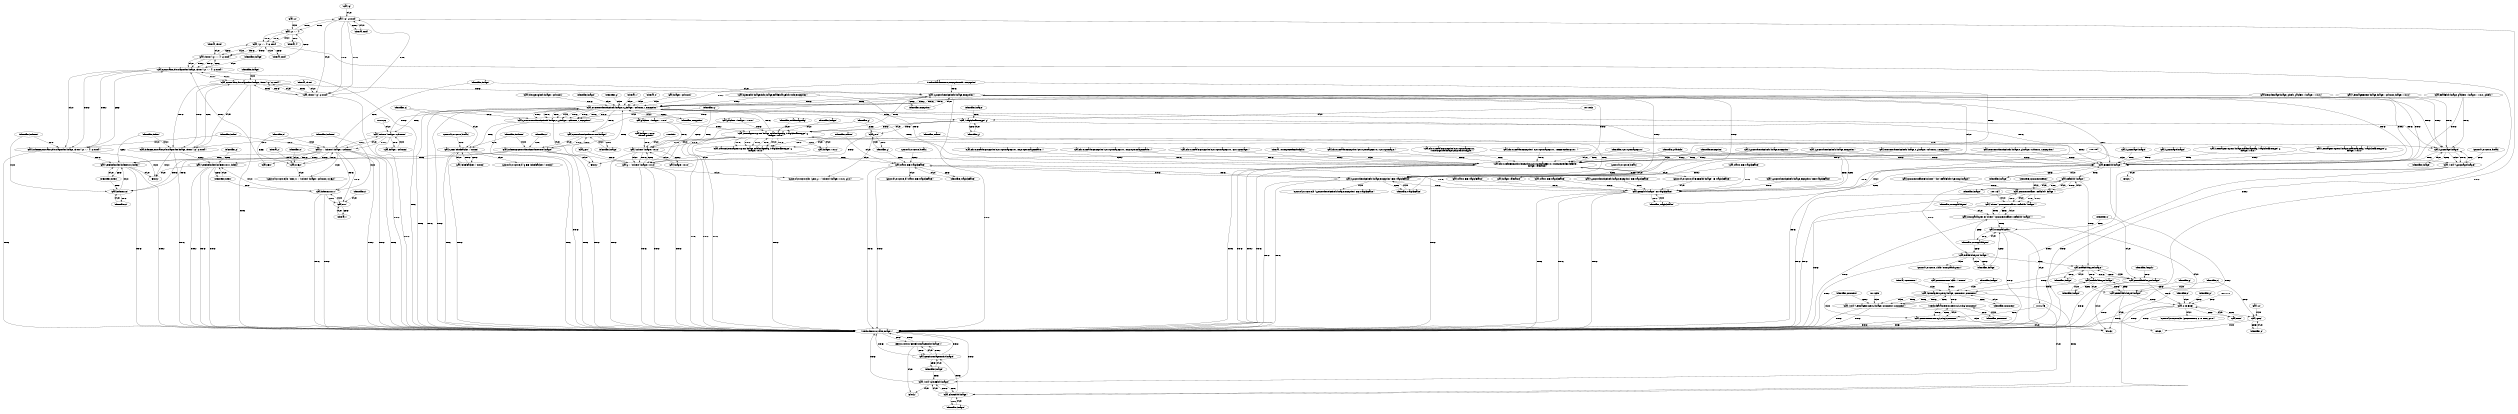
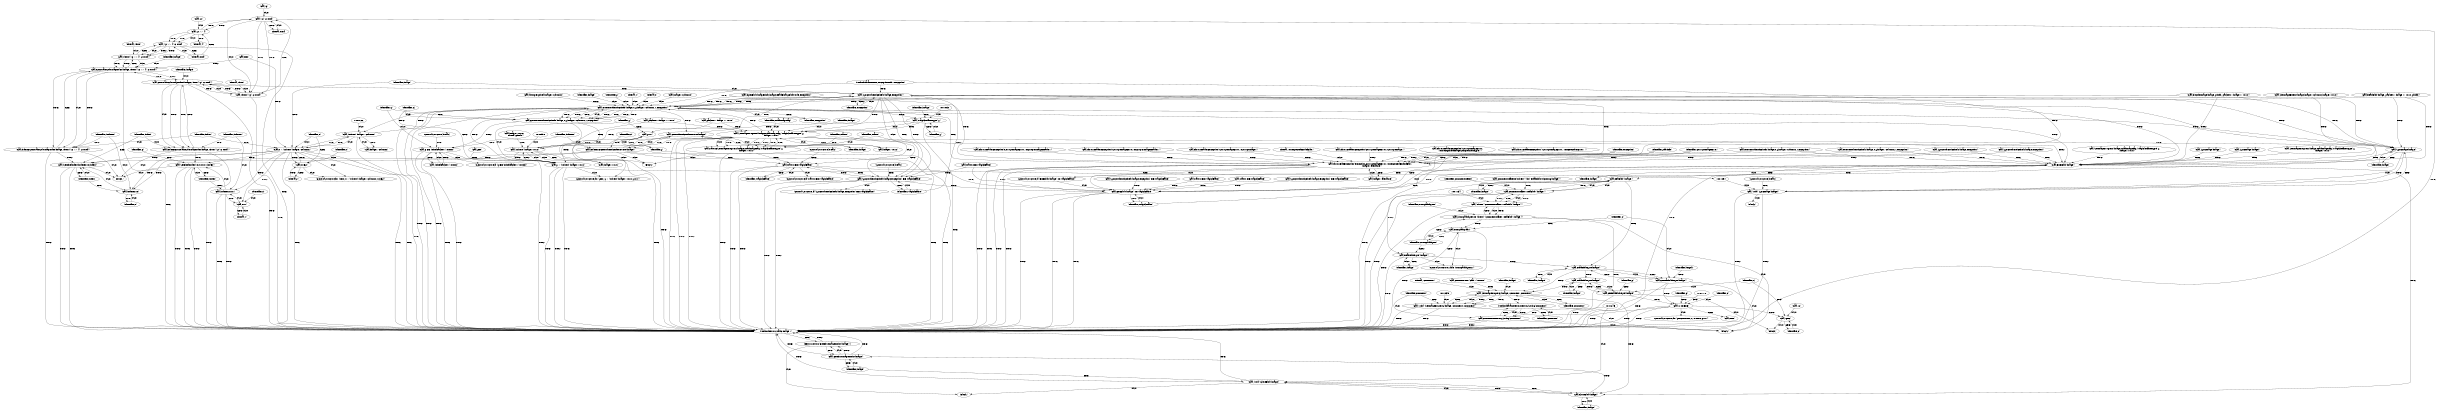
edge "1001094" -> "(Call,y < (ssize_t) image->rows)": reversed
edge "(Call,x < (ssize_t) image->columns)" -> "(Call,x=0)": reversed
node "(Call,SetPixelIndex(indexes+x+1,index))": label "(Call,SetPixelIndex(indexes+x+1,index))" -> "(Call,SetPixelIndex(rows+x+1,index))"
edge "(Call,x+=2)" -> "(Literal,2)": added, label "CFG:"
edge "(Call,num_pad_pdb--)" -> "1001245": now "(Call,num_pad_pdb--)" -> "(ControlStructure,while (num_pad_bytes--))"
edge "(Call,EOF)" -> "(Call,c != EOF)": removed, label "AST:"
